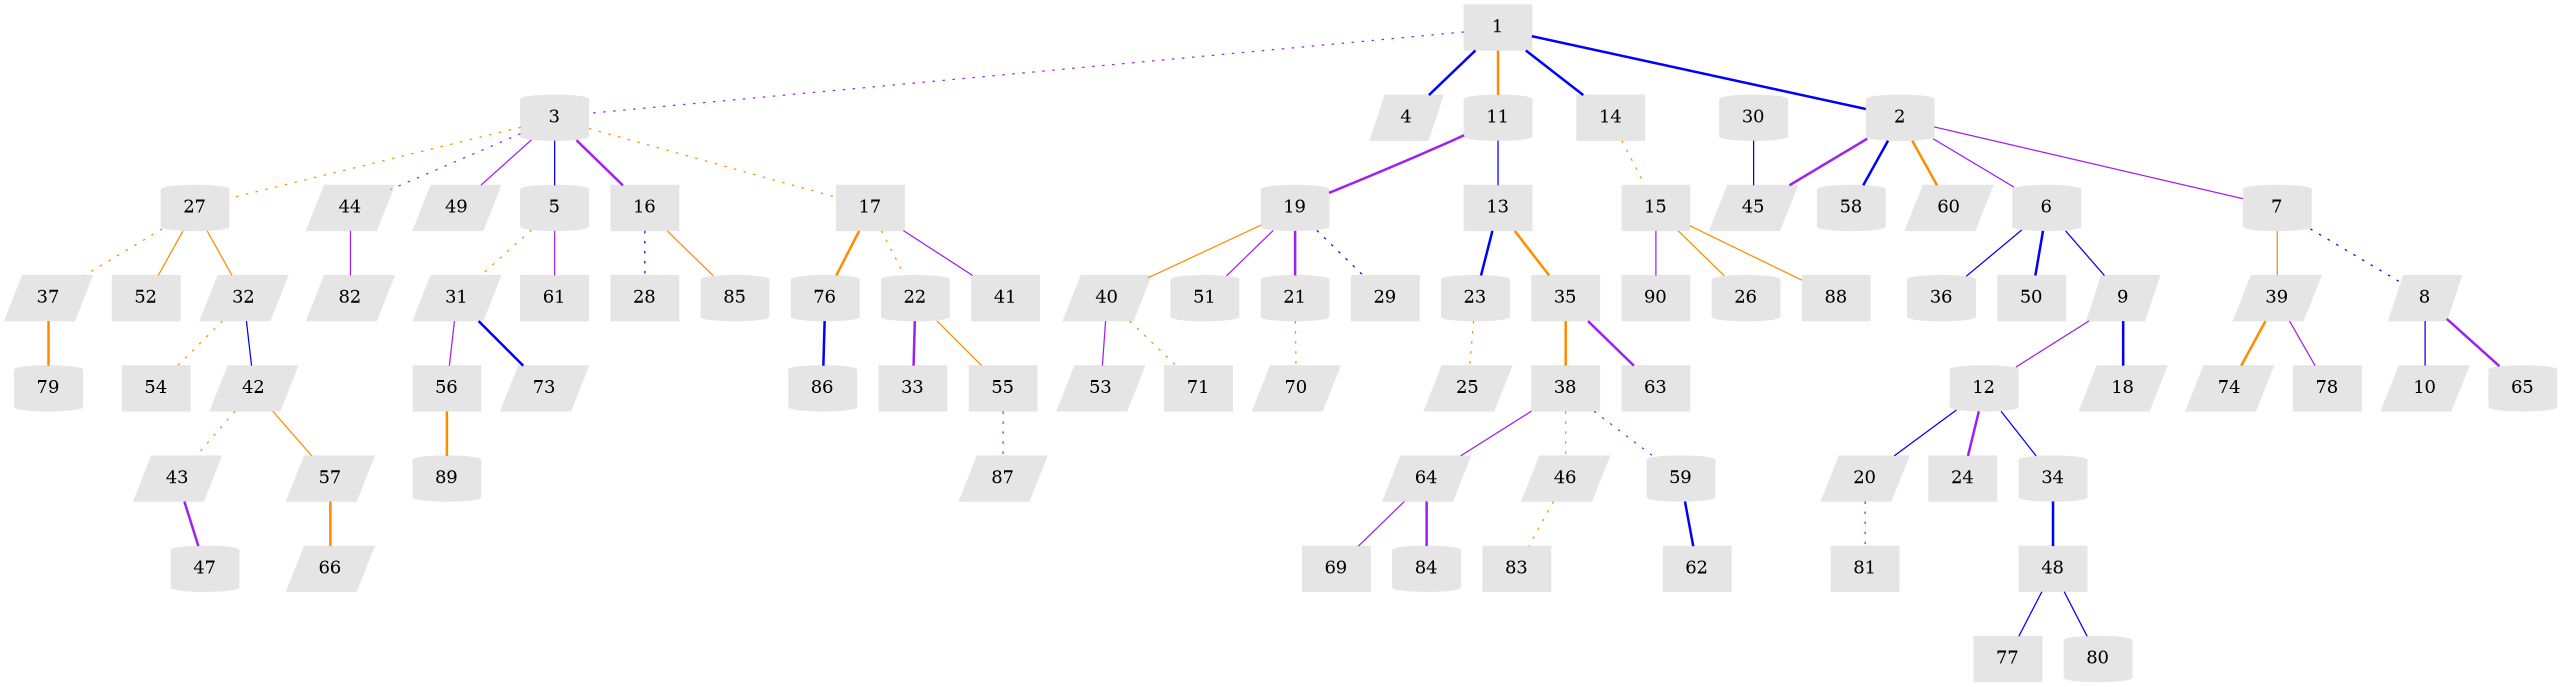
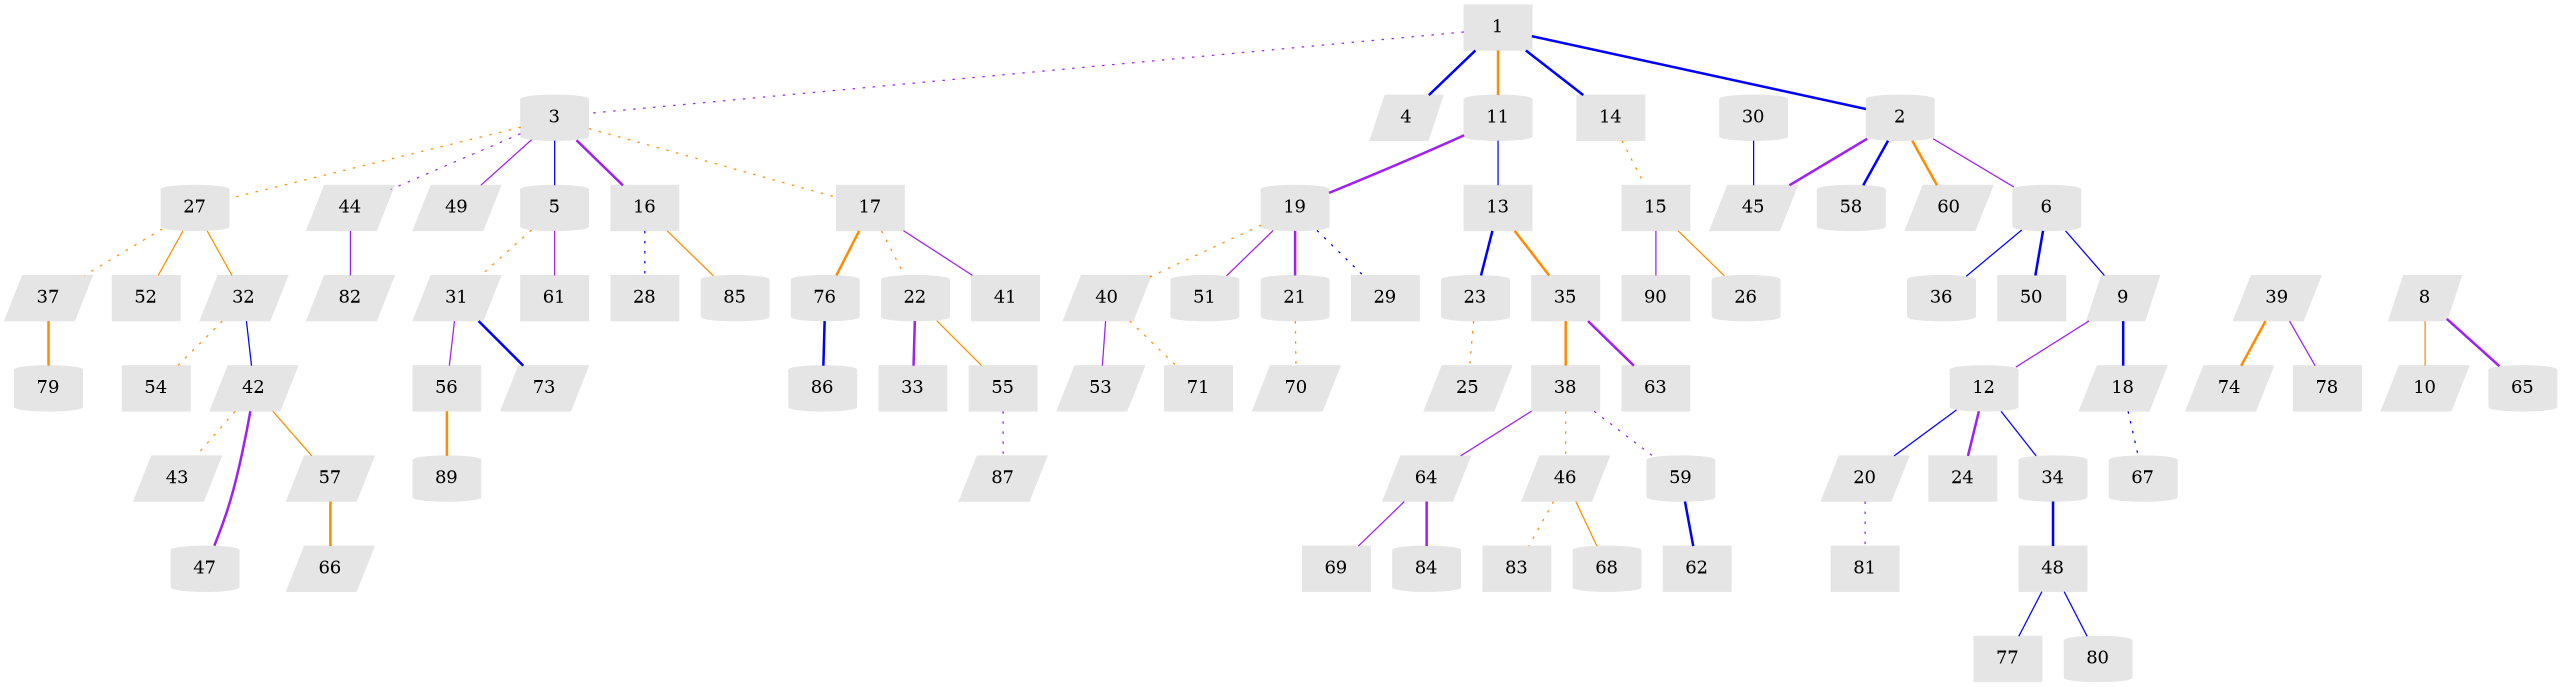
node "7": removed
edge "19" -- "40": style solid -> dotted
node "88": removed
edge "8" -- "10": color blue -> darkorange
node "67": added
edge "43" -- "47": now "42" -- "47"
node "68": added
